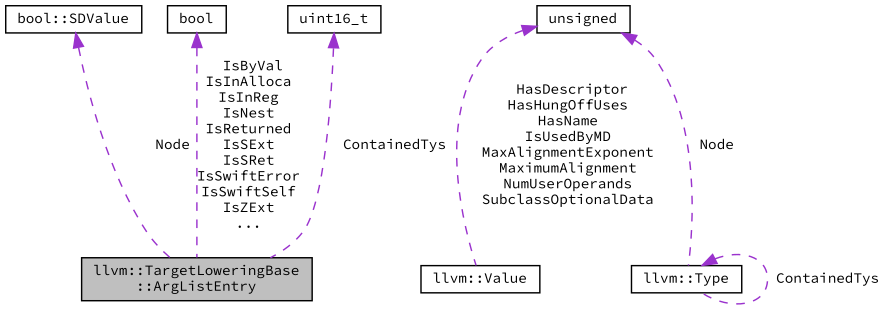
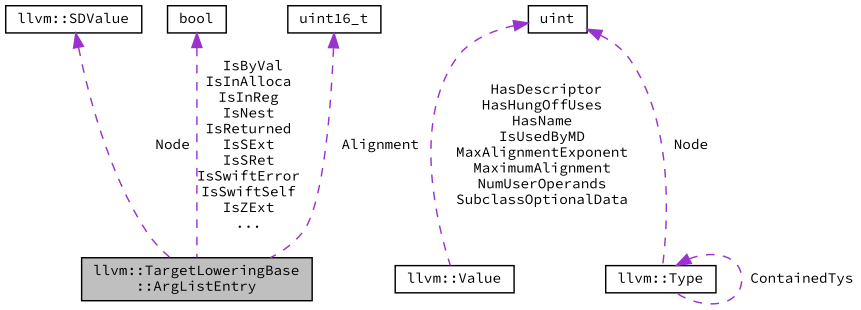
node "bool::SDValue": label "bool::SDValue" -> "llvm::SDValue"
node "unsigned": label "unsigned" -> "uint"
edge "llvm::TargetLoweringBase ::ArgListEntry" -> "uint16_t": label " ContainedTys" -> " Alignment"
